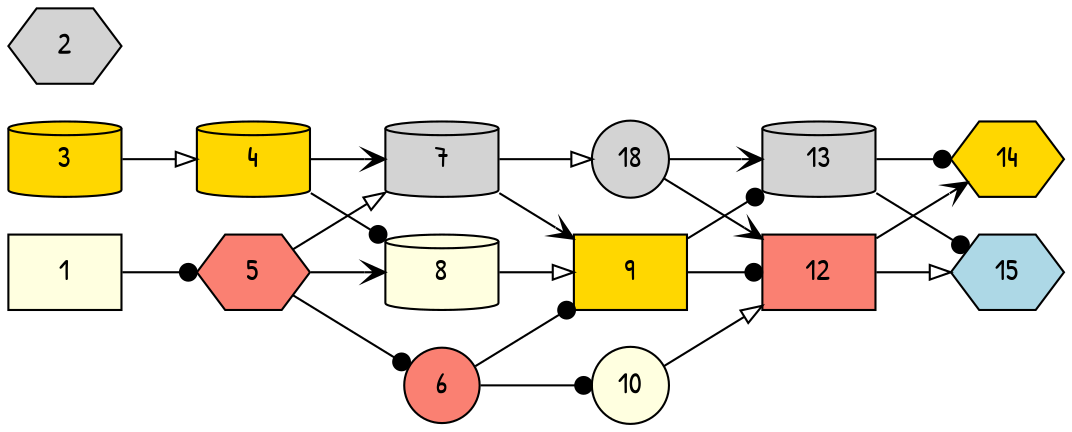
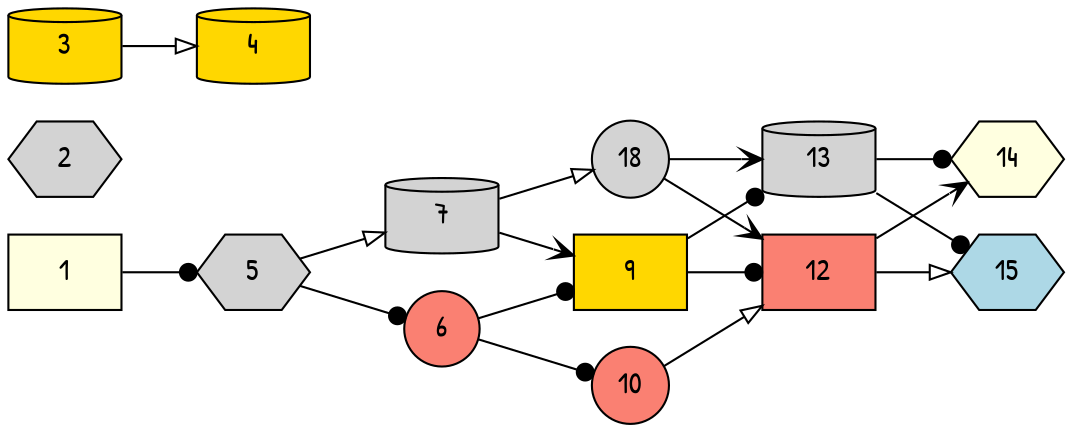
edge "4" -> "7": removed
node "14": fillcolor gold -> lightyellow
node "5": fillcolor salmon -> lightgrey
node "8": removed
node "10": fillcolor lightyellow -> salmon
